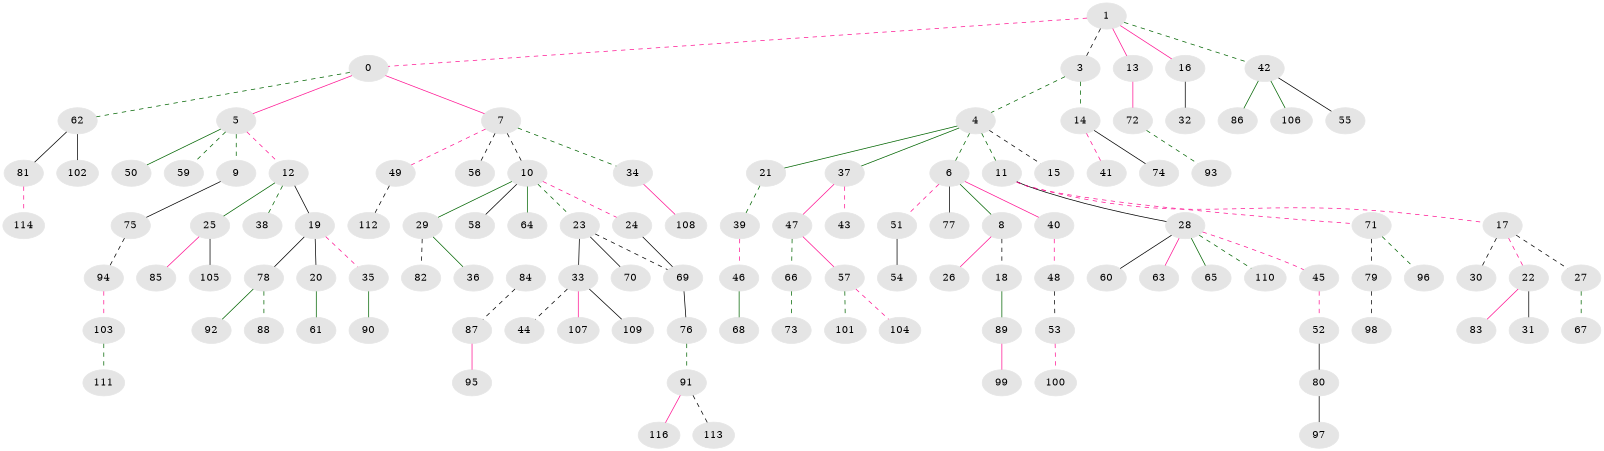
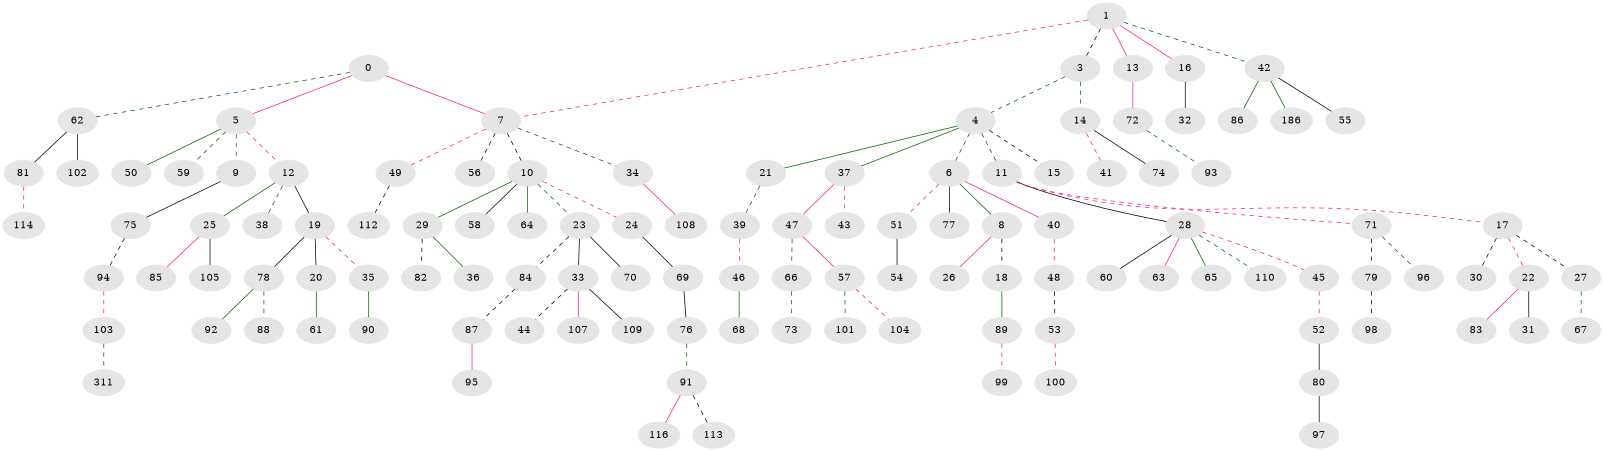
edge "1" -- "0": now "1" -- "7"
node "106": label "106" -> "186"
edge "23" -- "69": now "23" -- "84"
edge "89" -- "99": style solid -> dashed
node "111": label "111" -> "311"
